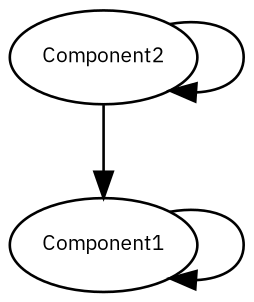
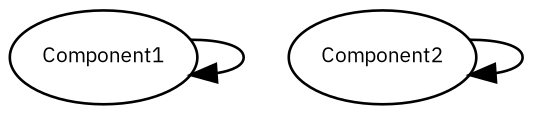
edge "Component2" -> "Component1": removed
